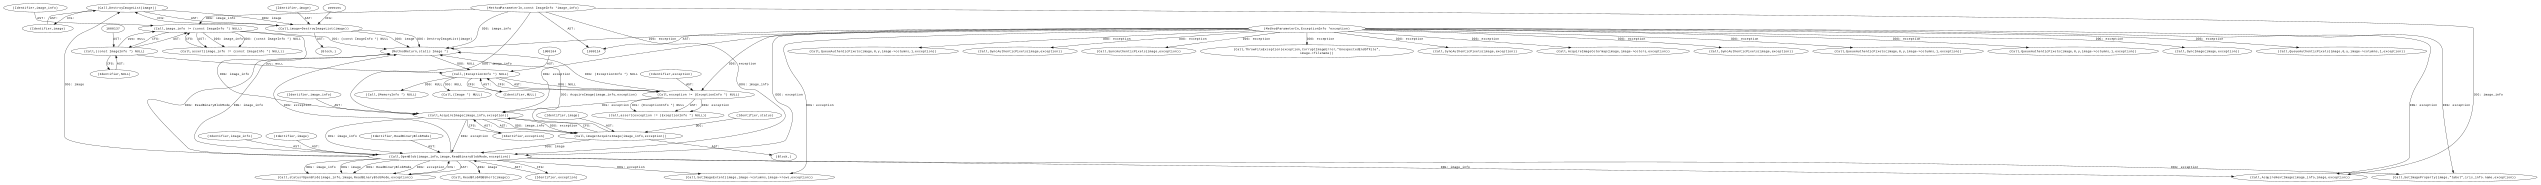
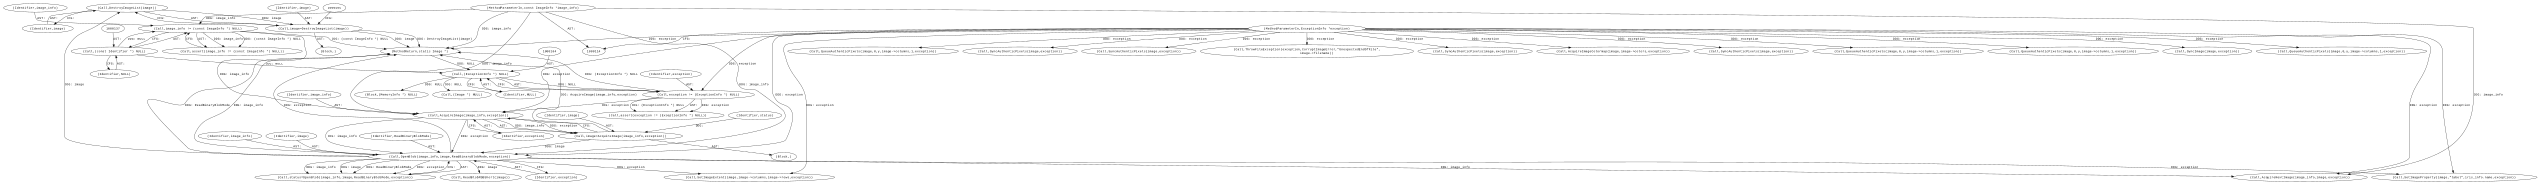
edge "(MethodParameterIn,ExceptionInfo *exception)" -> "1000114": label "AST: " -> "CFG: "
node "(Call,(const ImageInfo *) NULL)": label "(Call,(const ImageInfo *) NULL)" -> "(Call,(const Identifier *) NULL)"
node "(Call,(MemoryInfo *) NULL)": label "(Call,(MemoryInfo *) NULL)" -> "(Block,(MemoryInfo *) NULL)"
